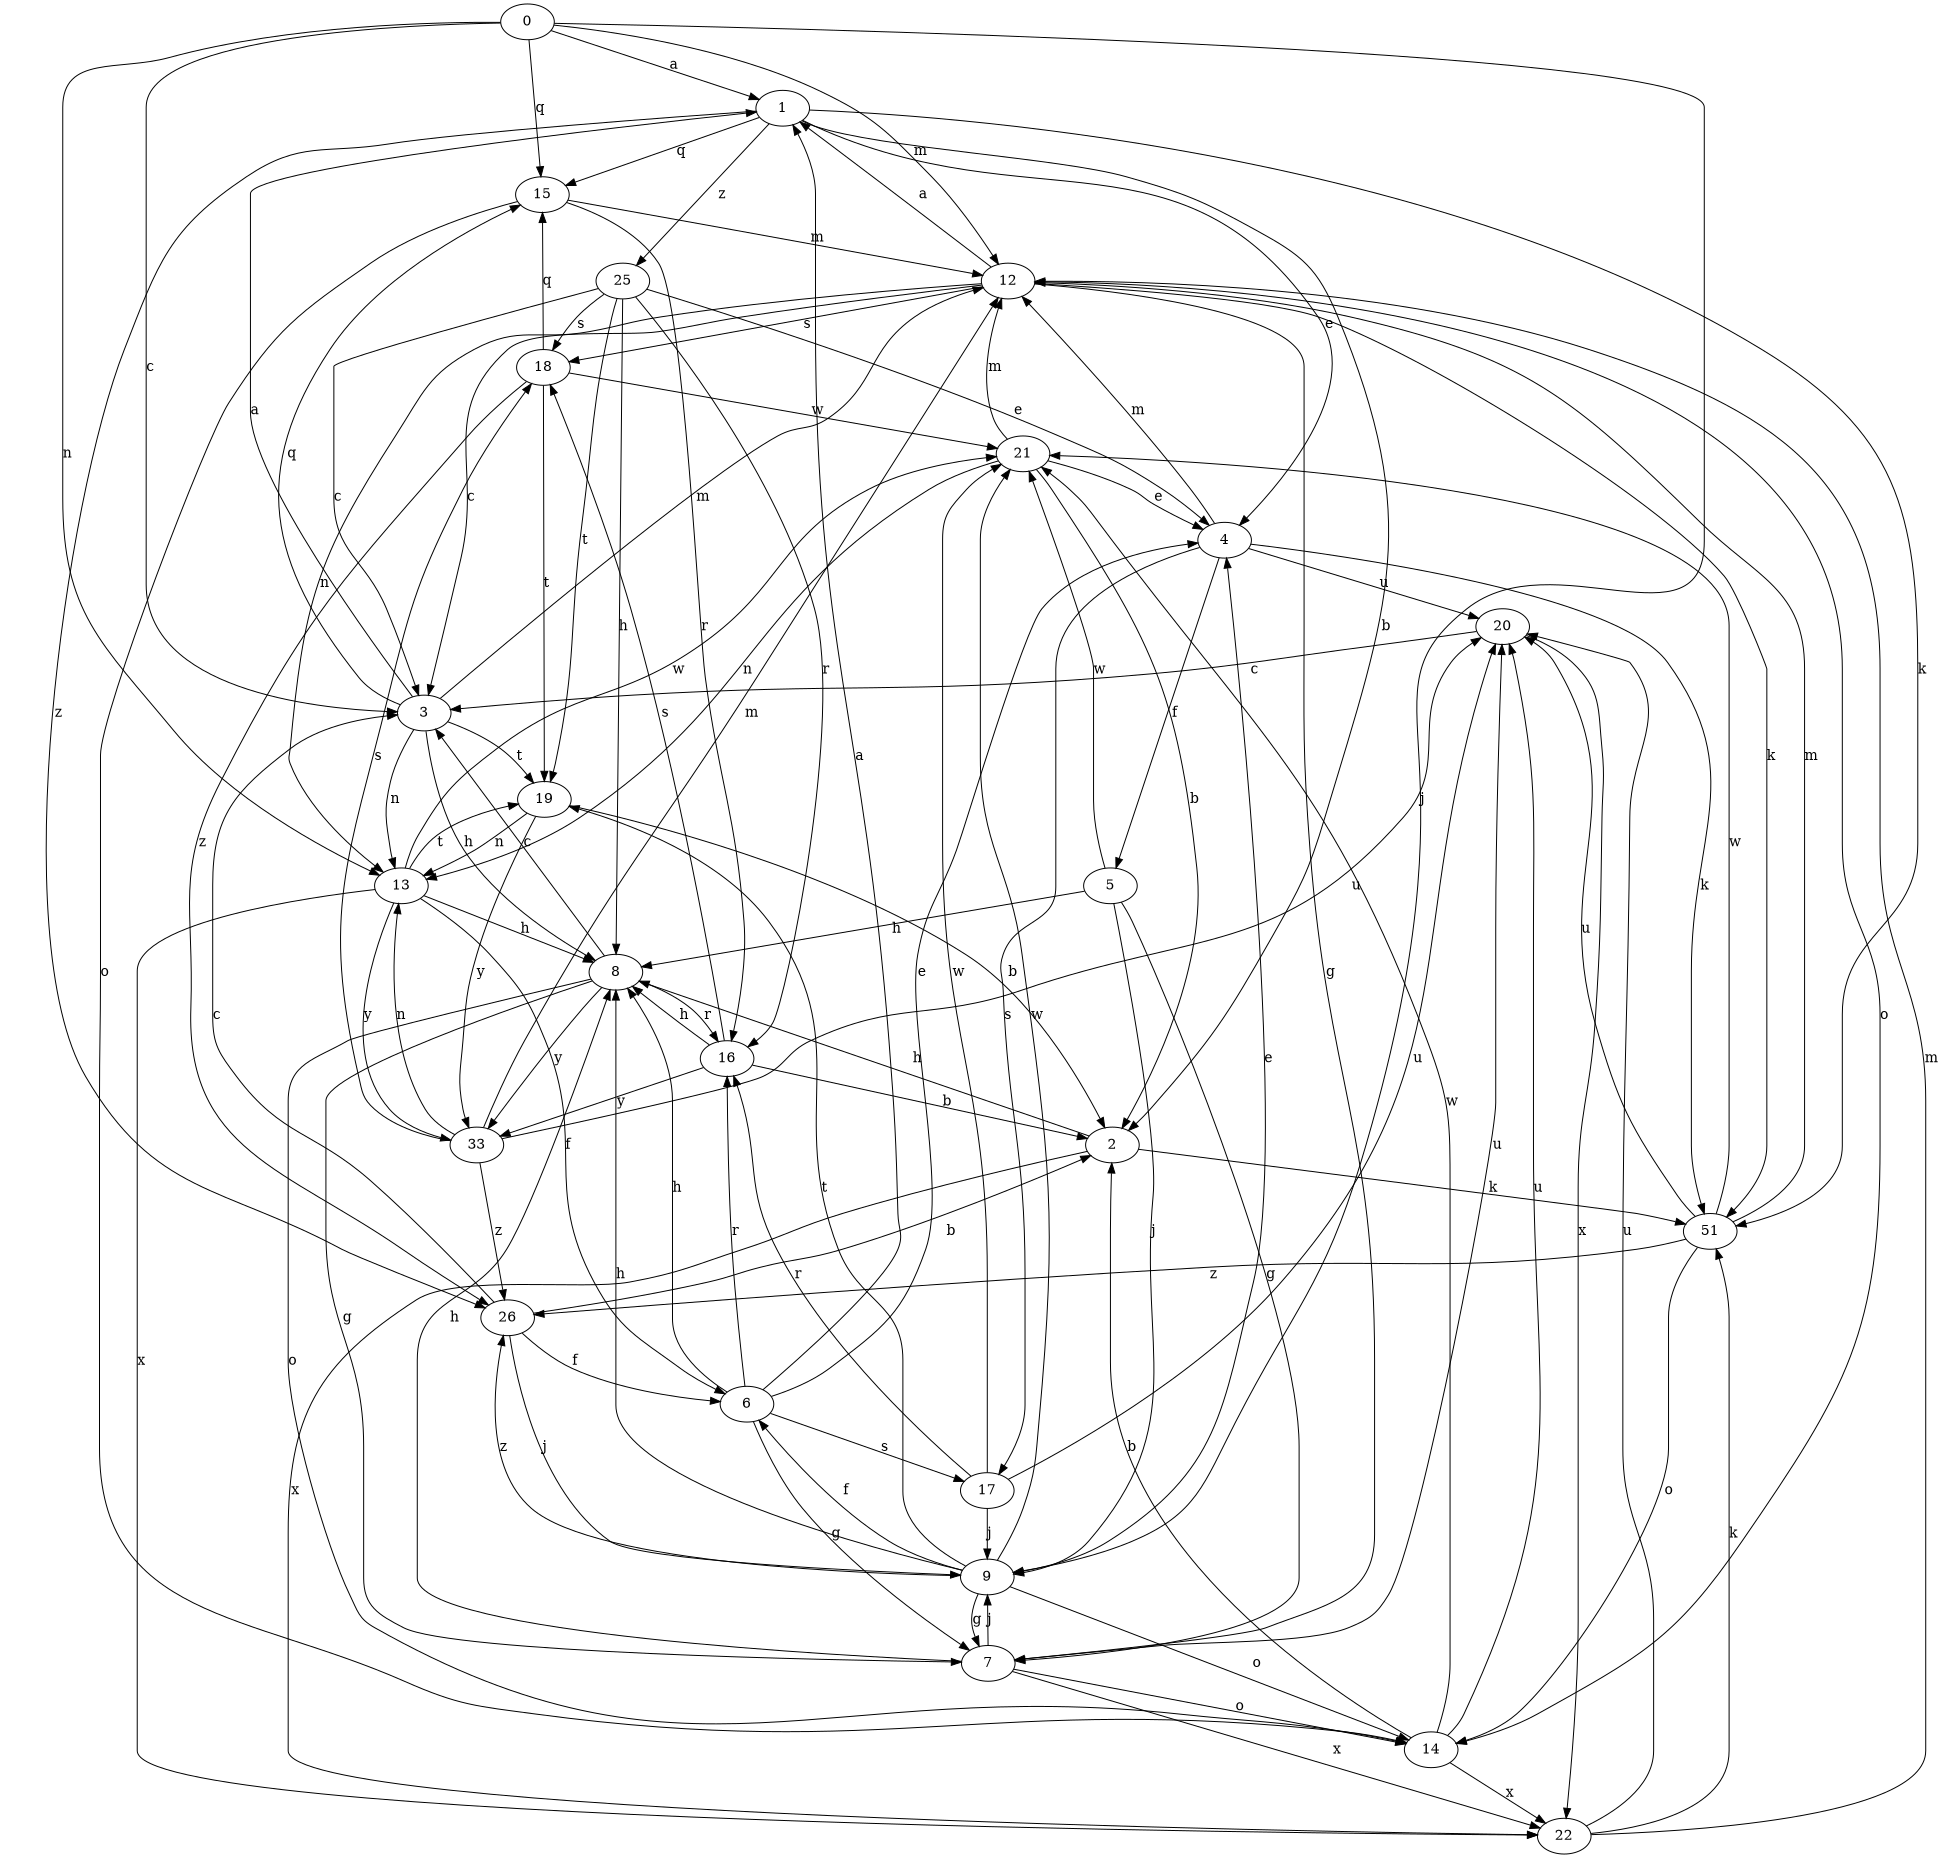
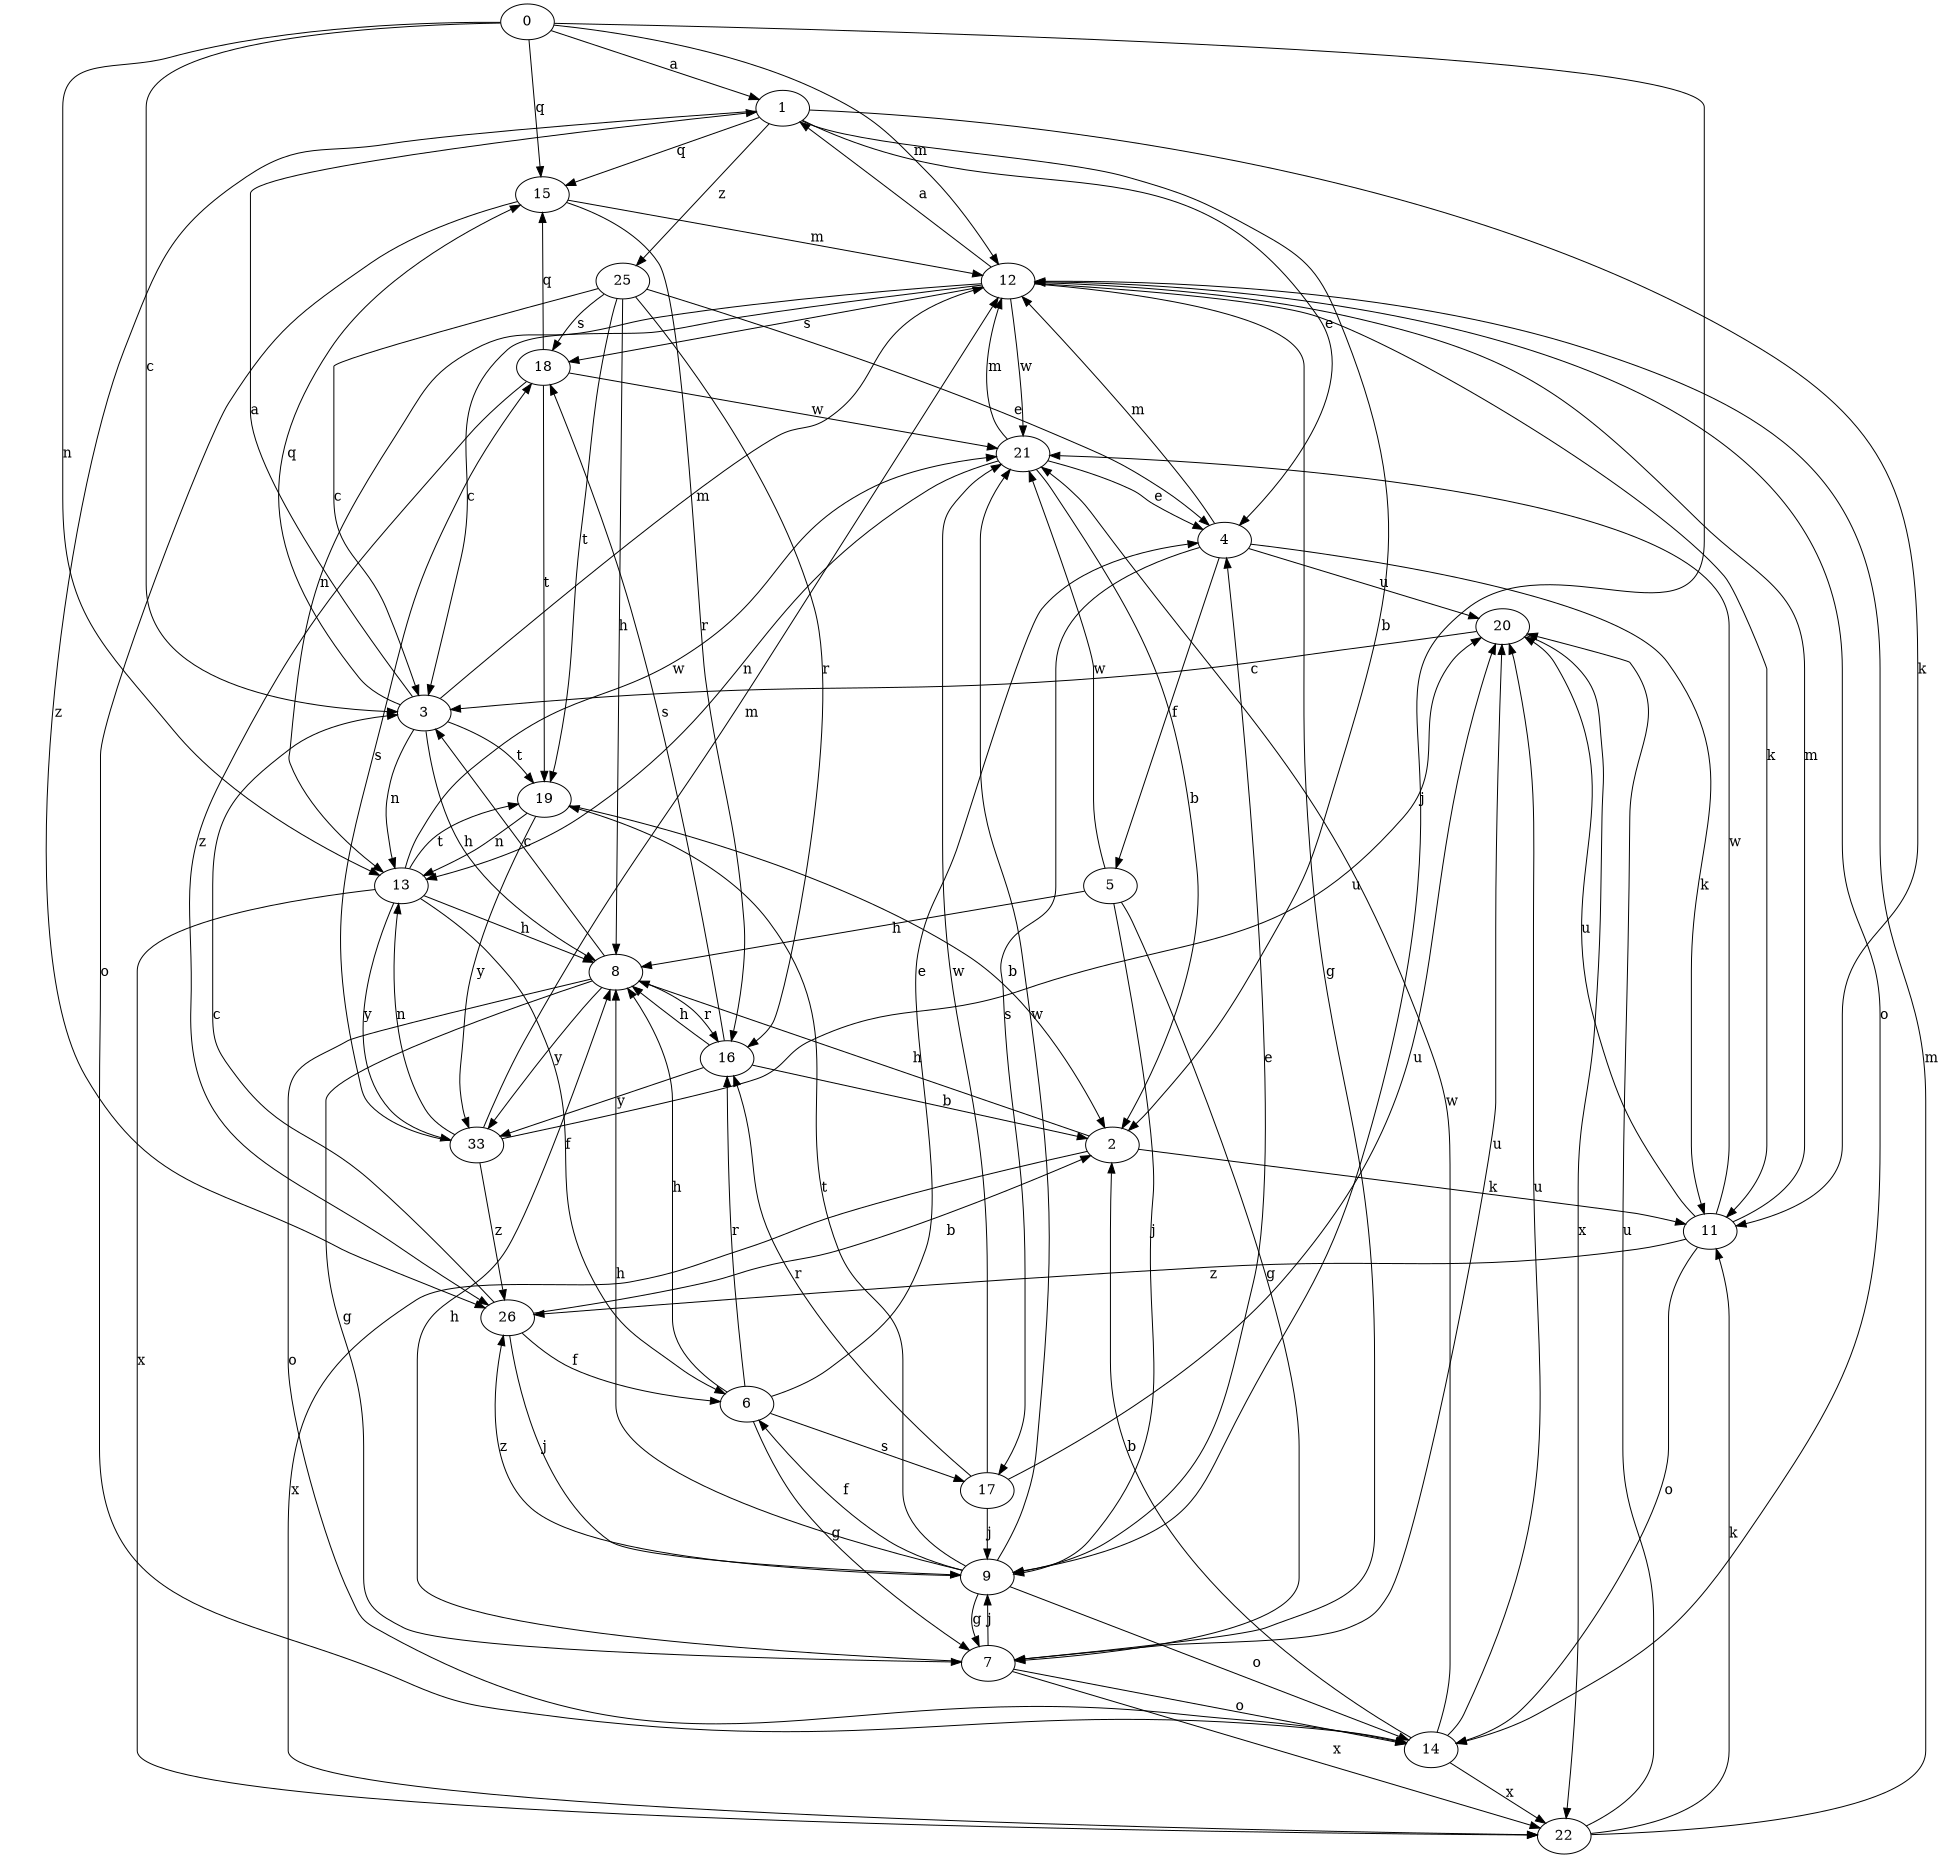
edge "12" -> "21": added, label "w"
edge "6" -> "1": removed, label "a"
node "51": label "51" -> "11"
